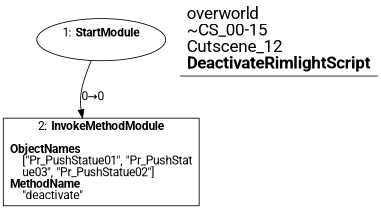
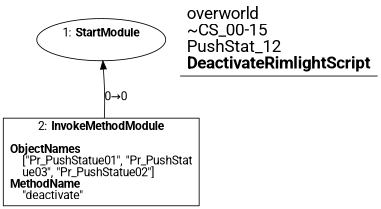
node "overworld": text "Cutscene_12" -> "PushStat_12"
edge "1:" -> "2:": reversed
